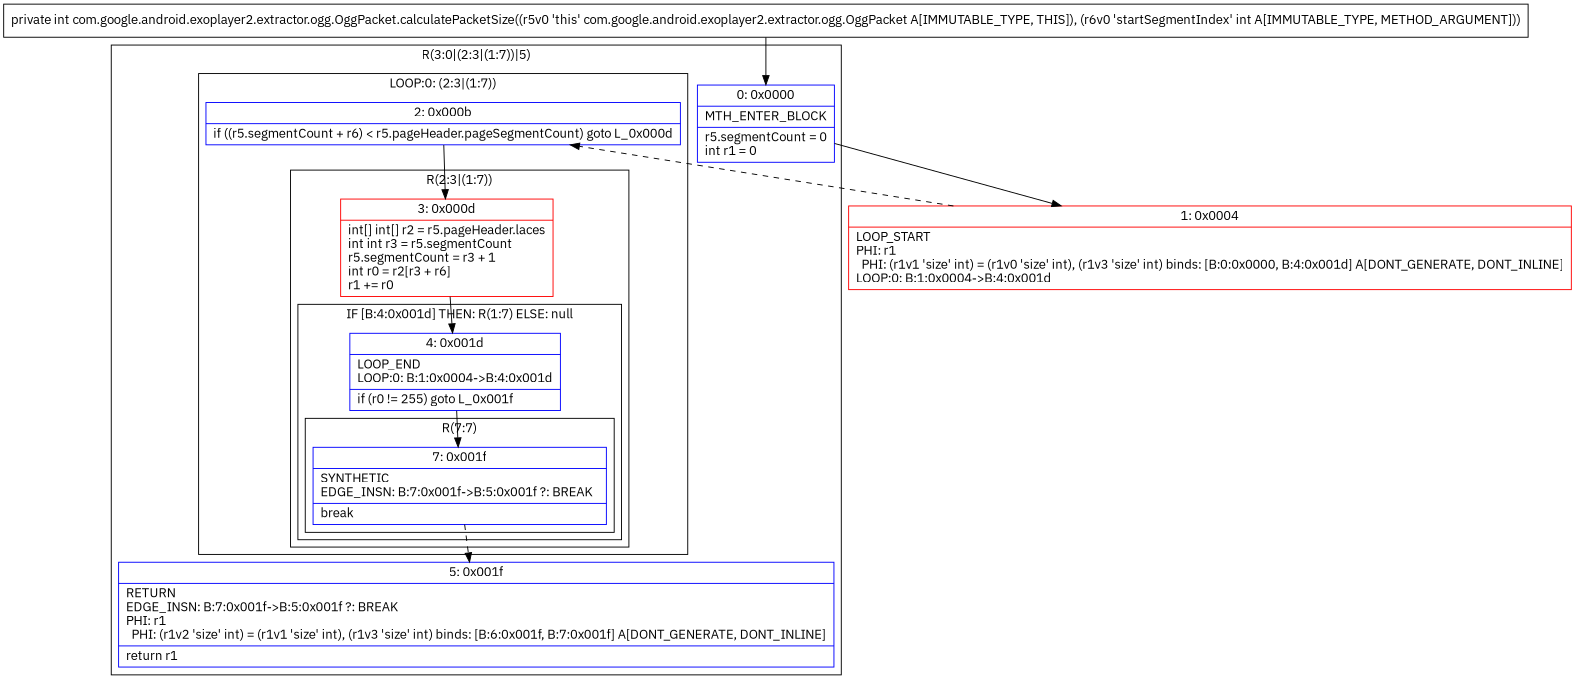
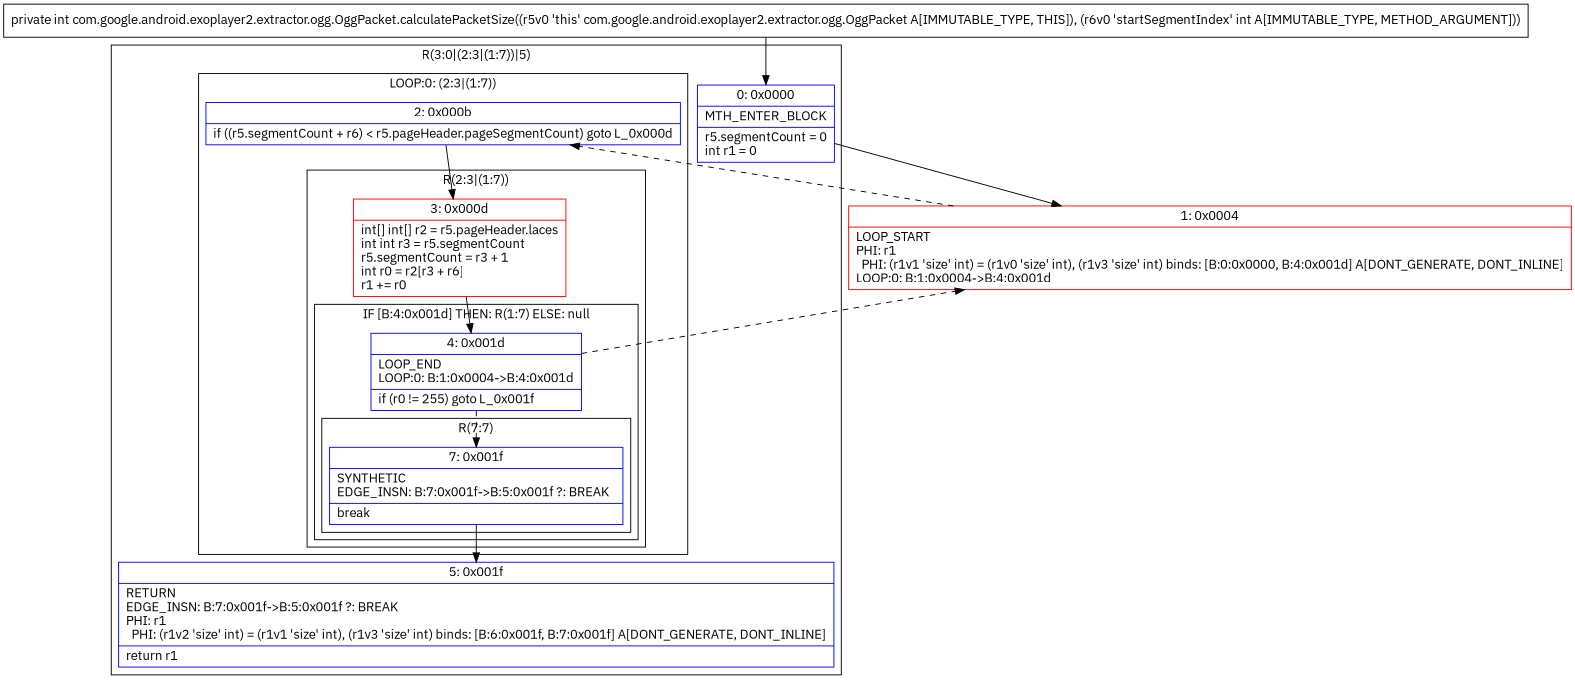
edge "4: 0x001d" -> "1: 0x0004": added
edge "4: 0x001d" -> "7: 0x001f": style solid -> dashed
edge "7: 0x001f" -> "5: 0x001f": style dashed -> solid
